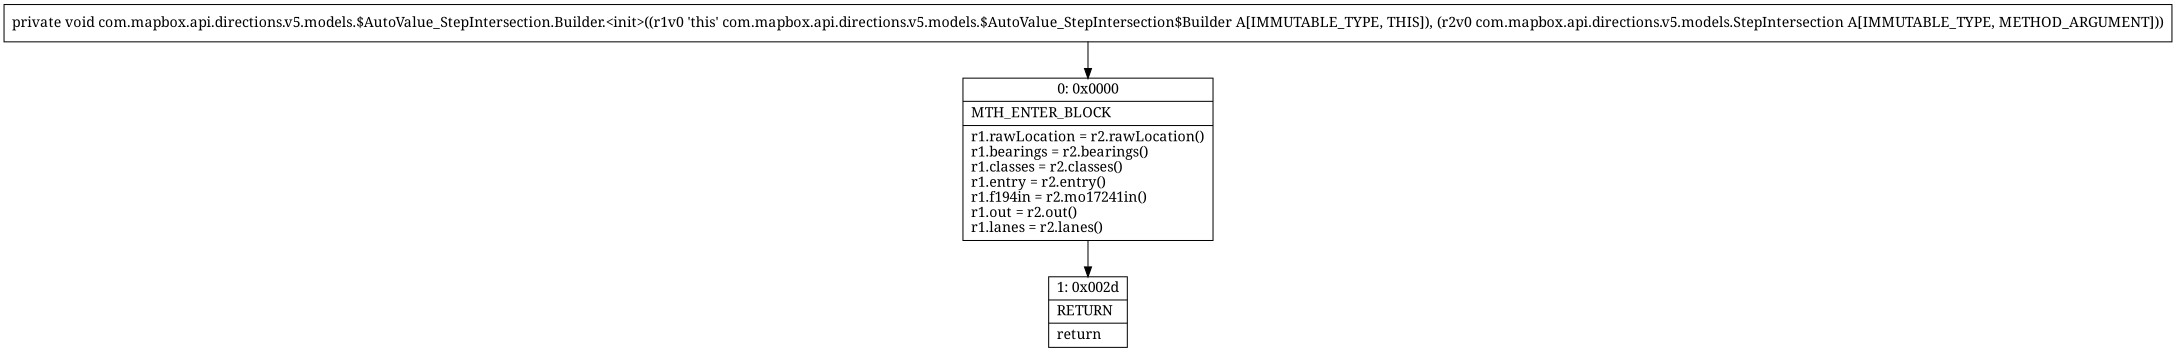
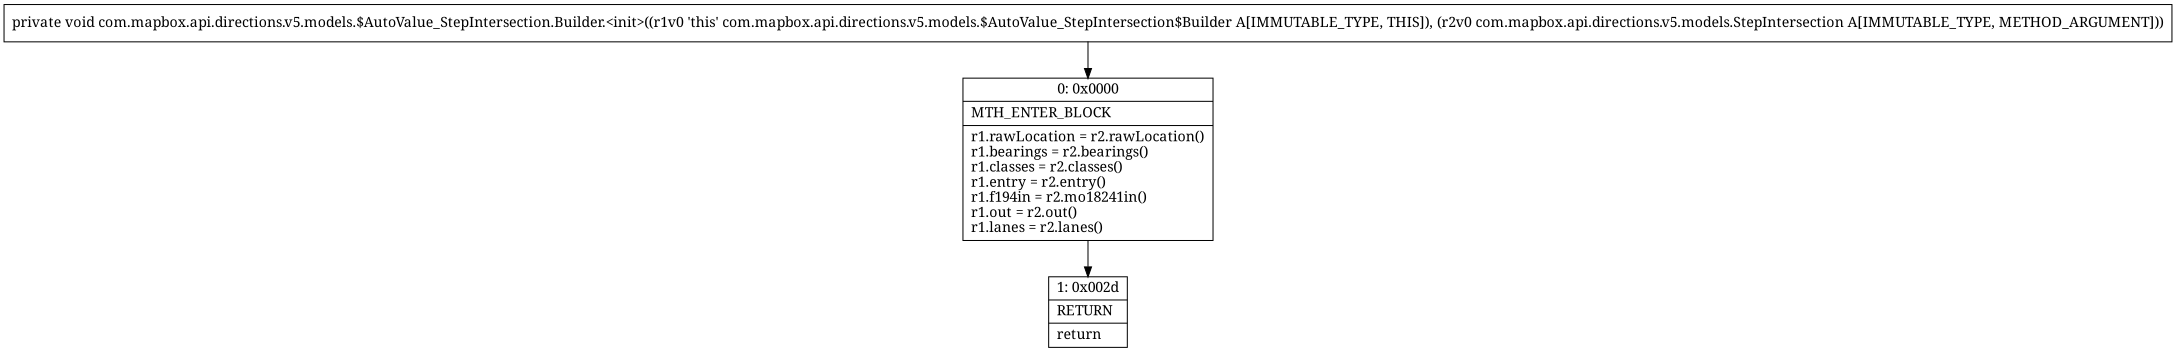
node "0: 0x0000": text "r1.f194in = r2.mo17241in()" -> "r1.f194in = r2.mo18241in()"
